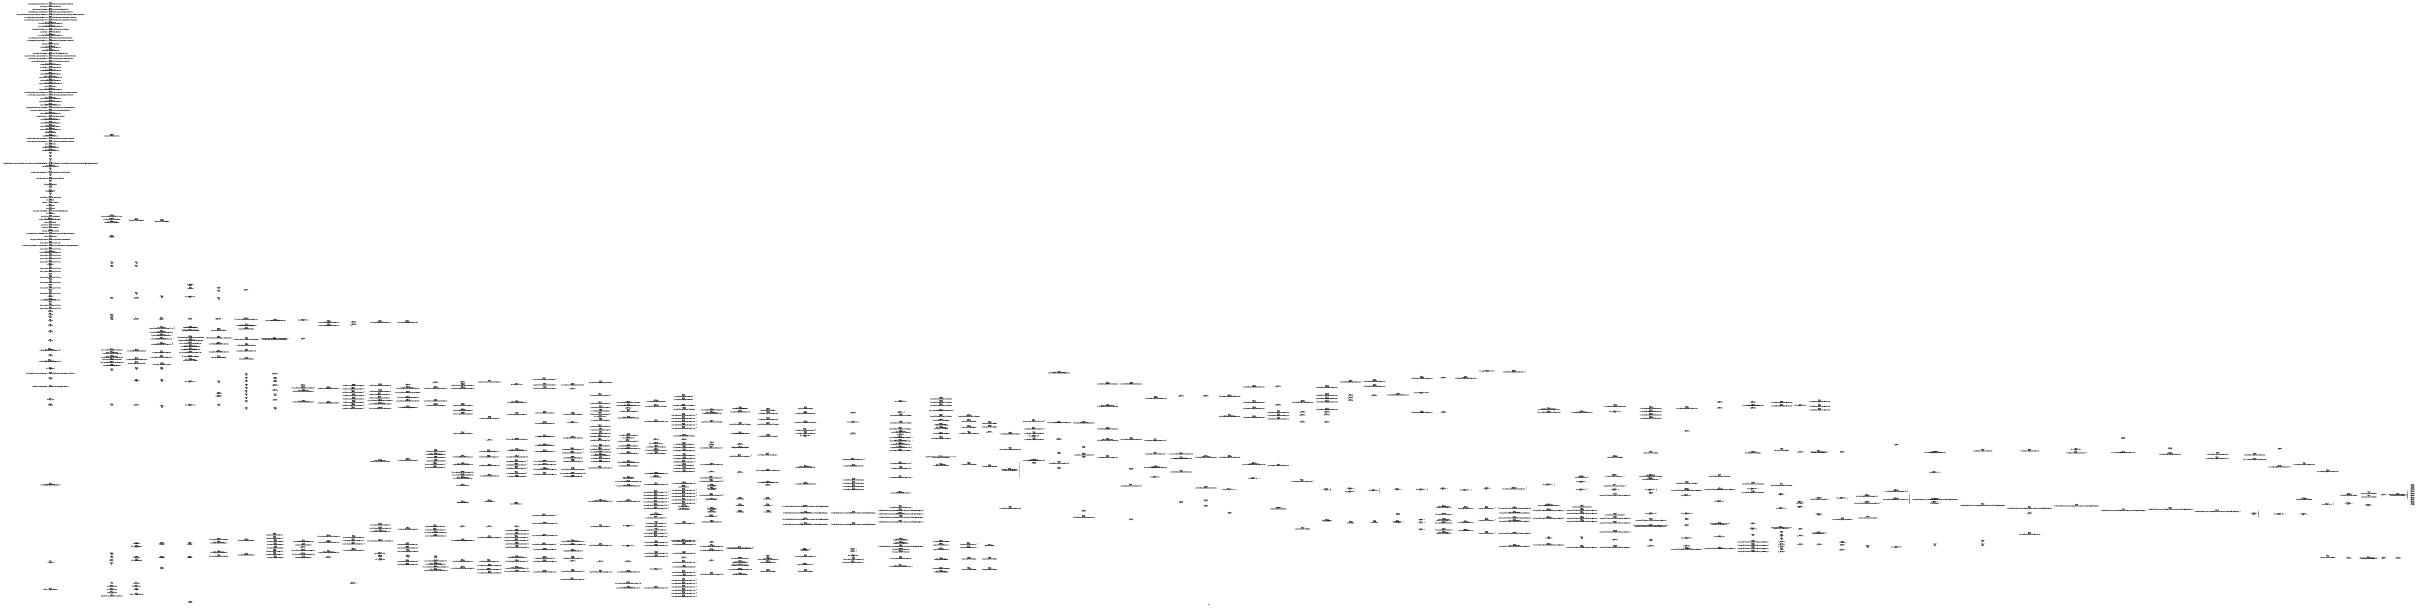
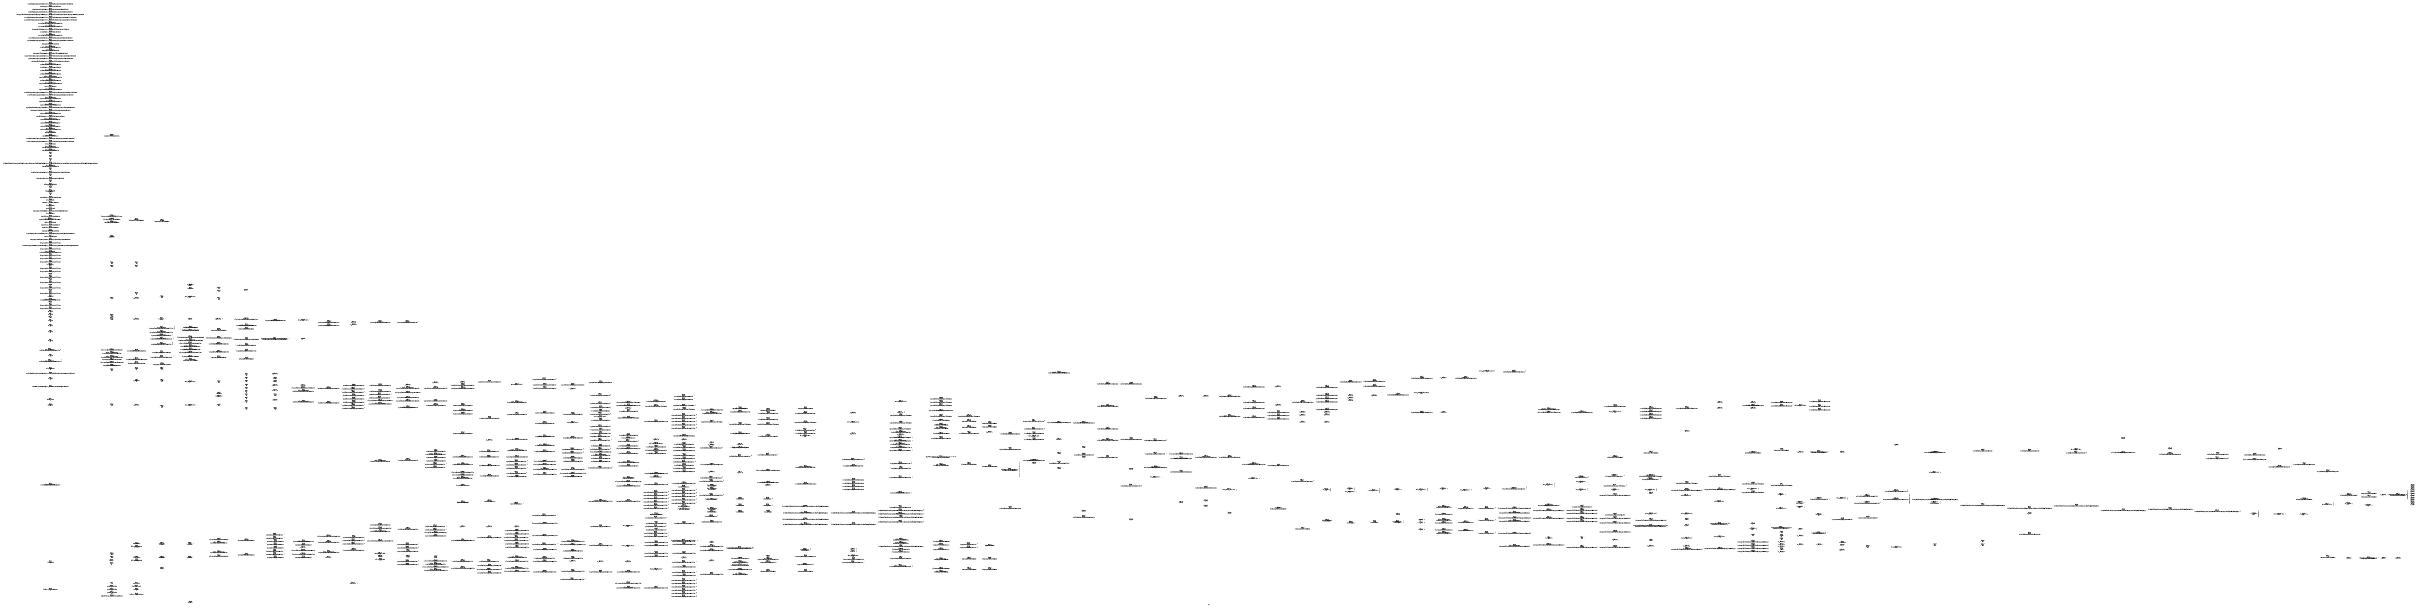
node "NodeID: 1624": removed
